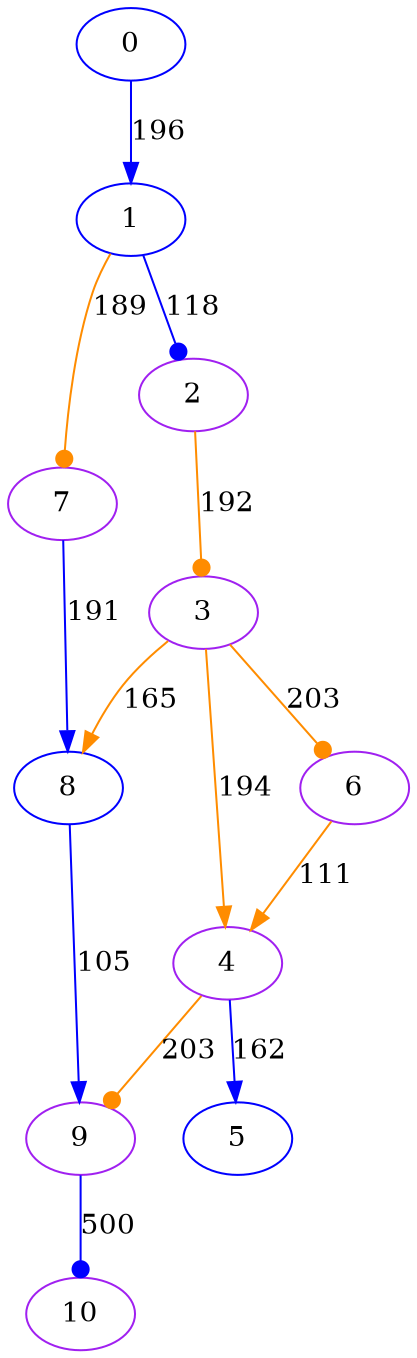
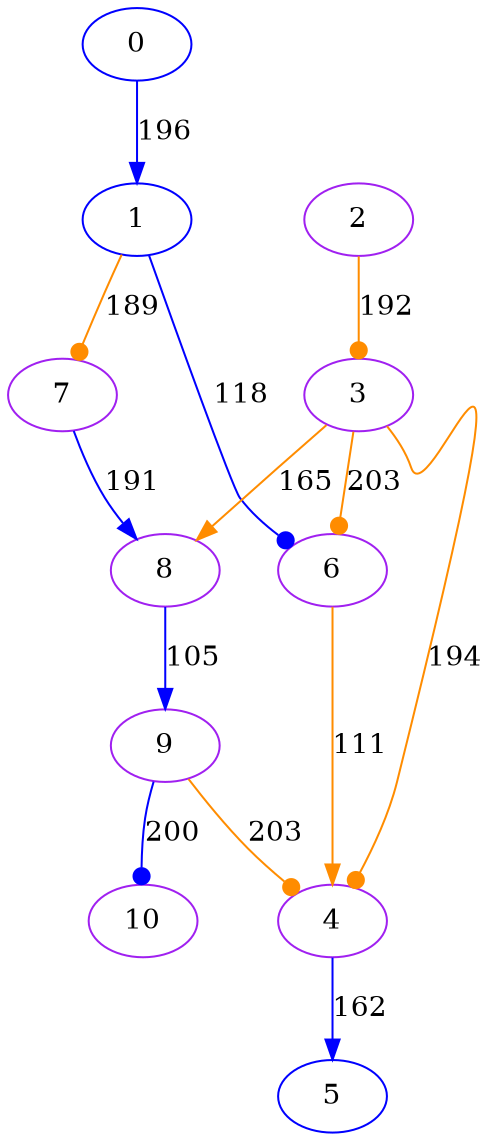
edge "1" -> "2": now "1" -> "6"
edge "3" -> "4": arrowhead normal -> dot
node "8": color blue -> purple
edge "4" -> "9": reversed
edge "9" -> "10": label "500" -> "200"
